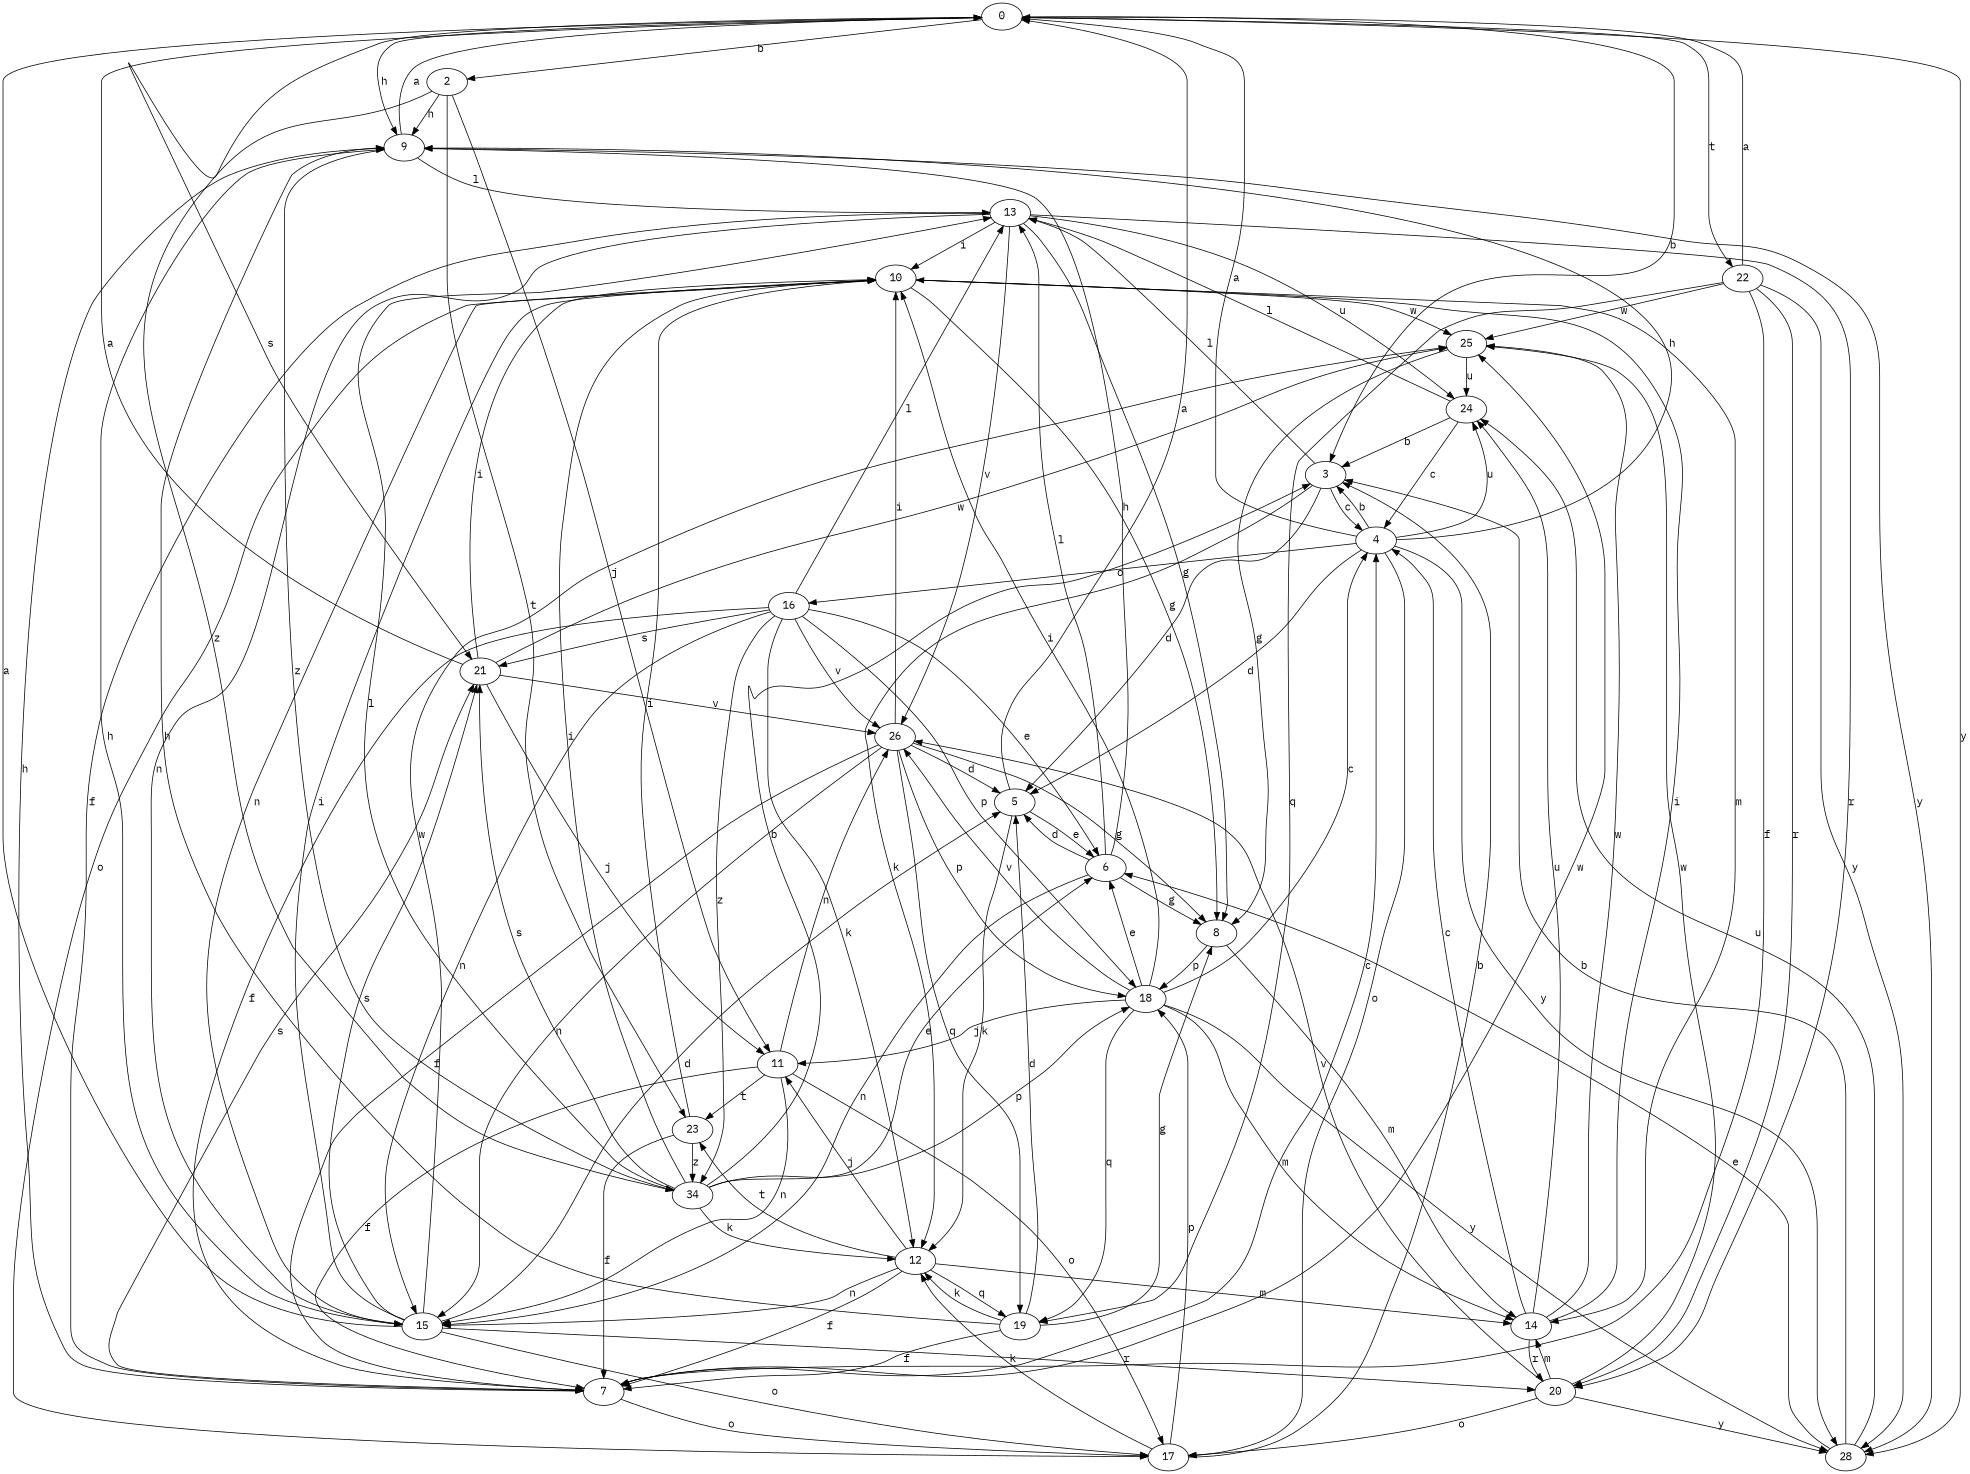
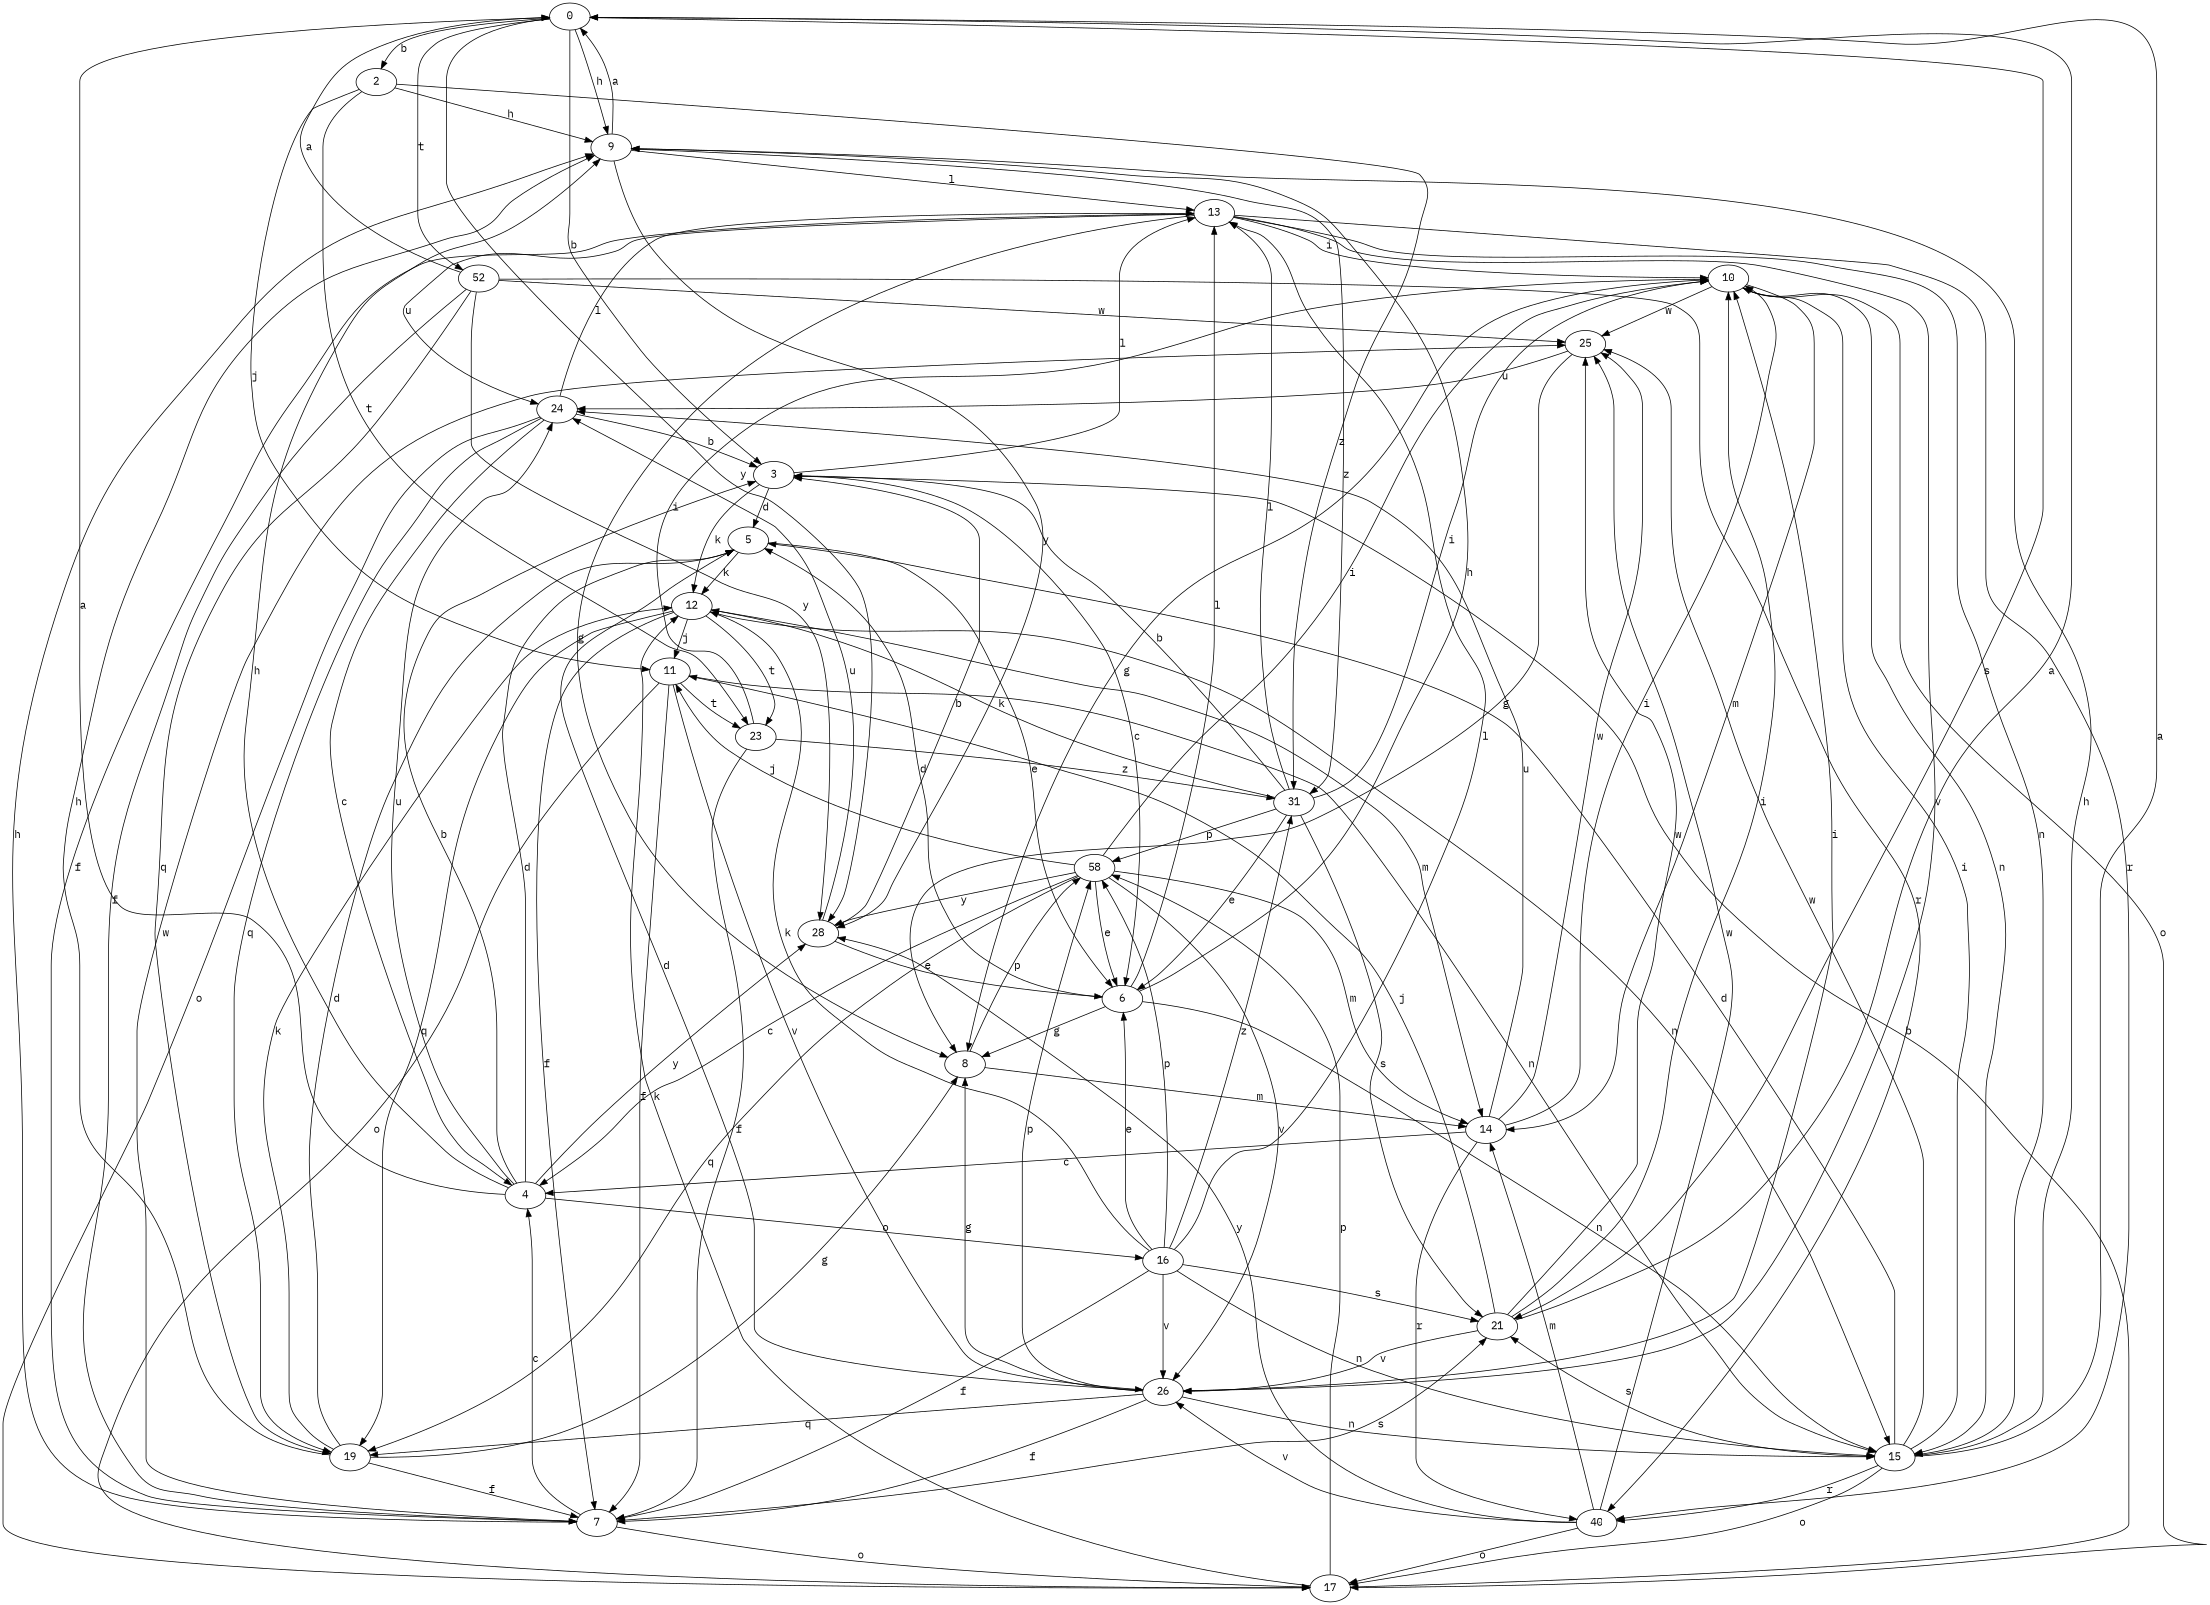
node "22": label "22" -> "52"
edge "5" -> "0": removed, label "a"
edge "3" -> "4": now "3" -> "6"
edge "11" -> "26": label "n" -> "v"
edge "24" -> "19": added, label "q"
node "18": label "18" -> "58"
edge "4" -> "17": now "24" -> "17"
node "34": label "34" -> "31"
node "20": label "20" -> "40"
